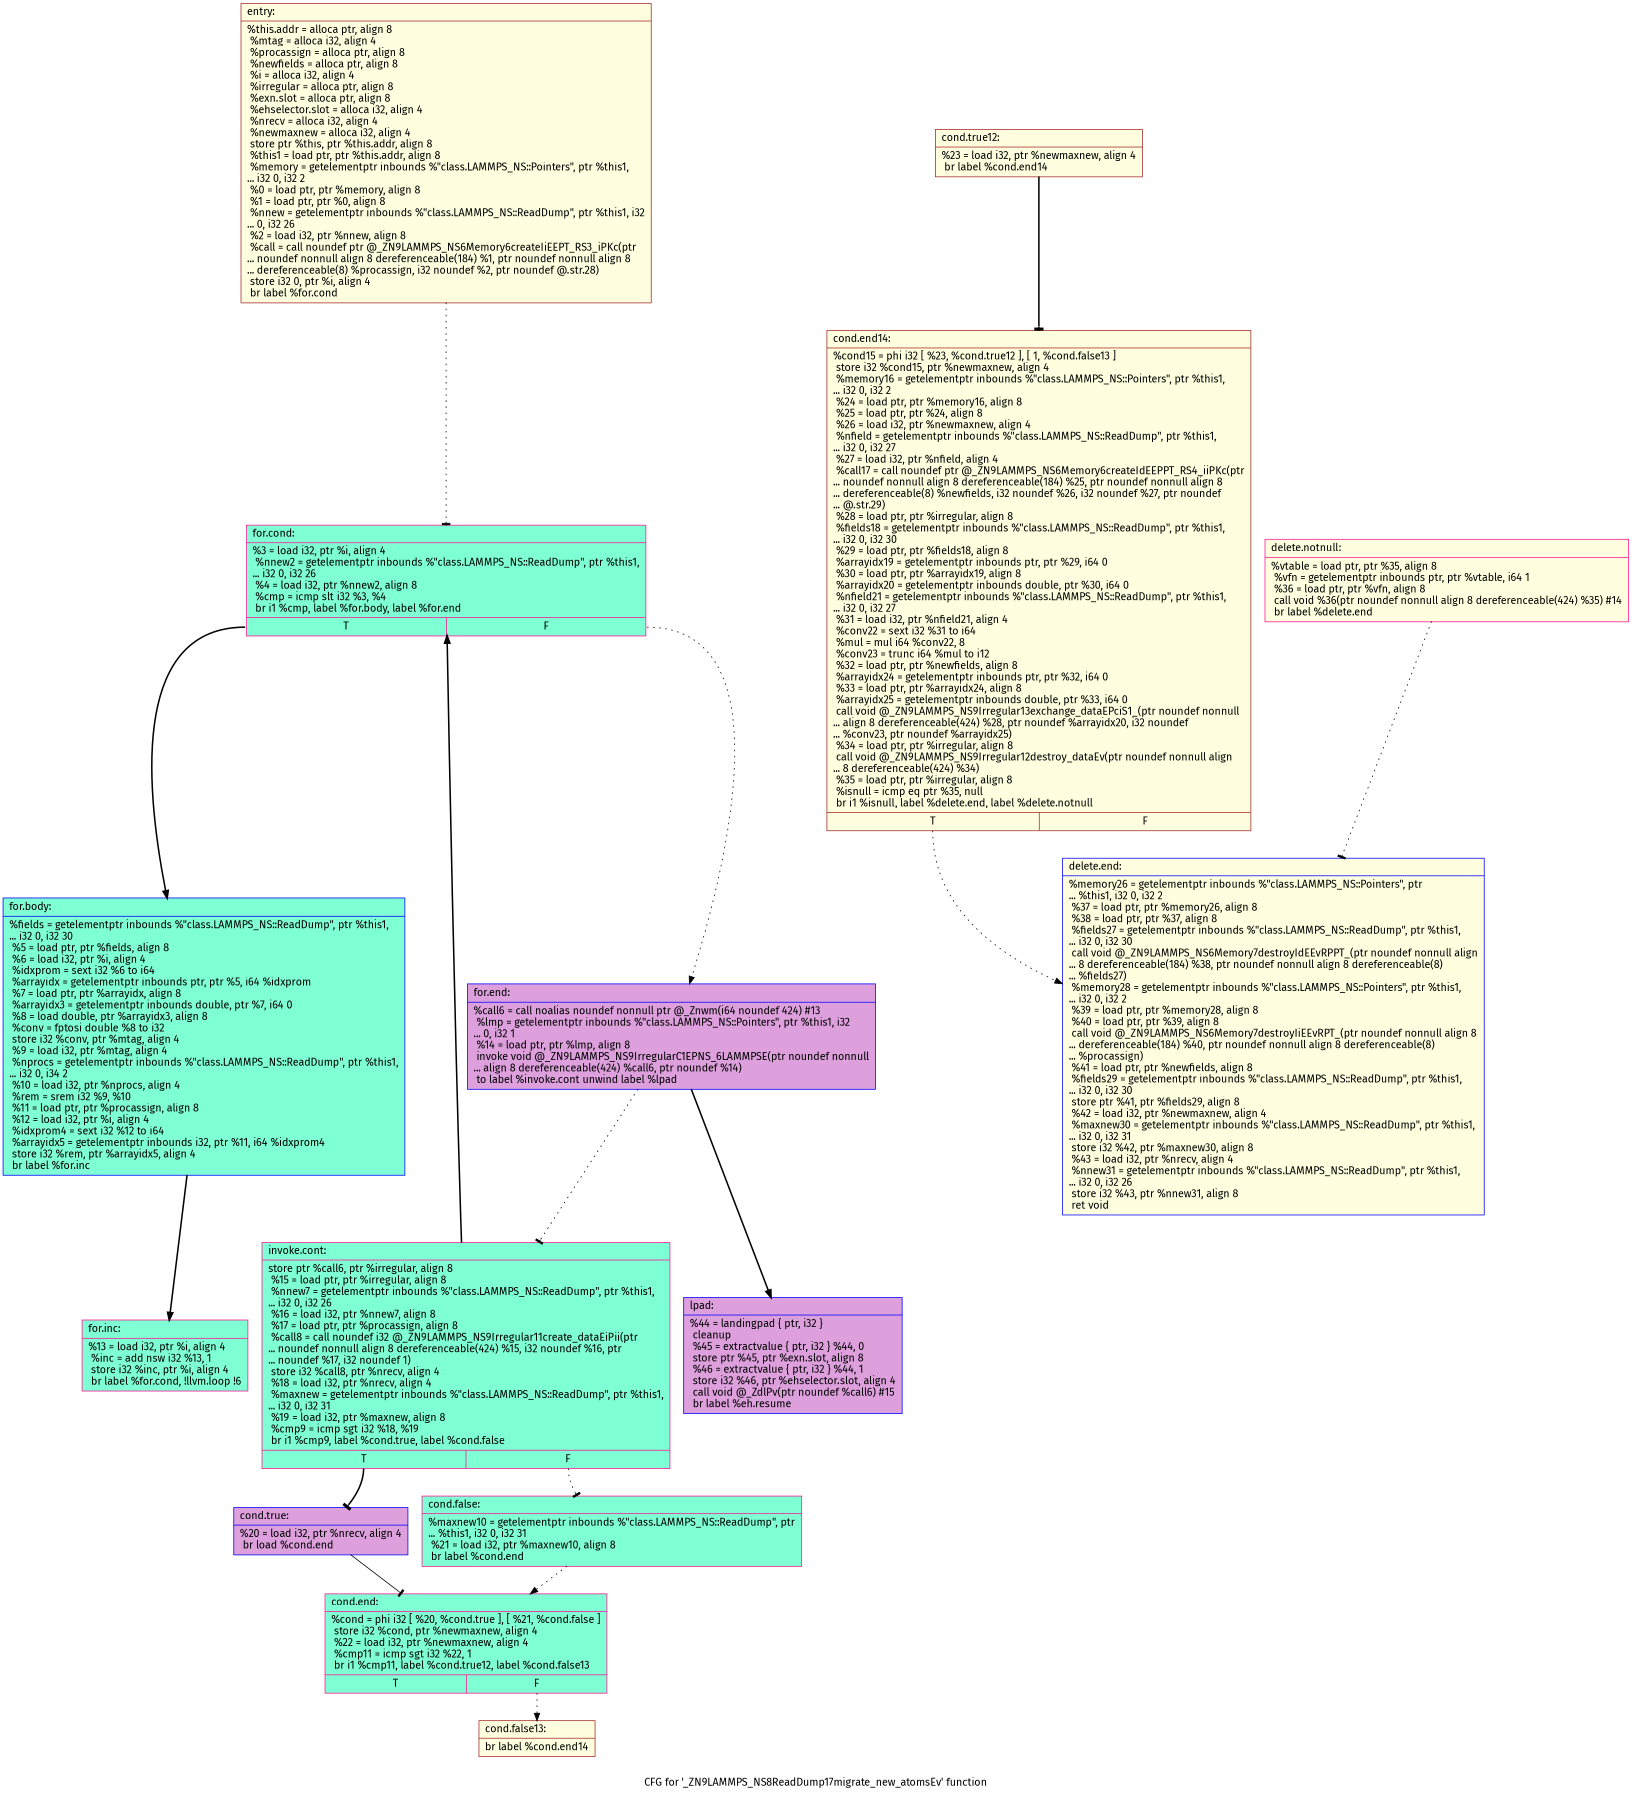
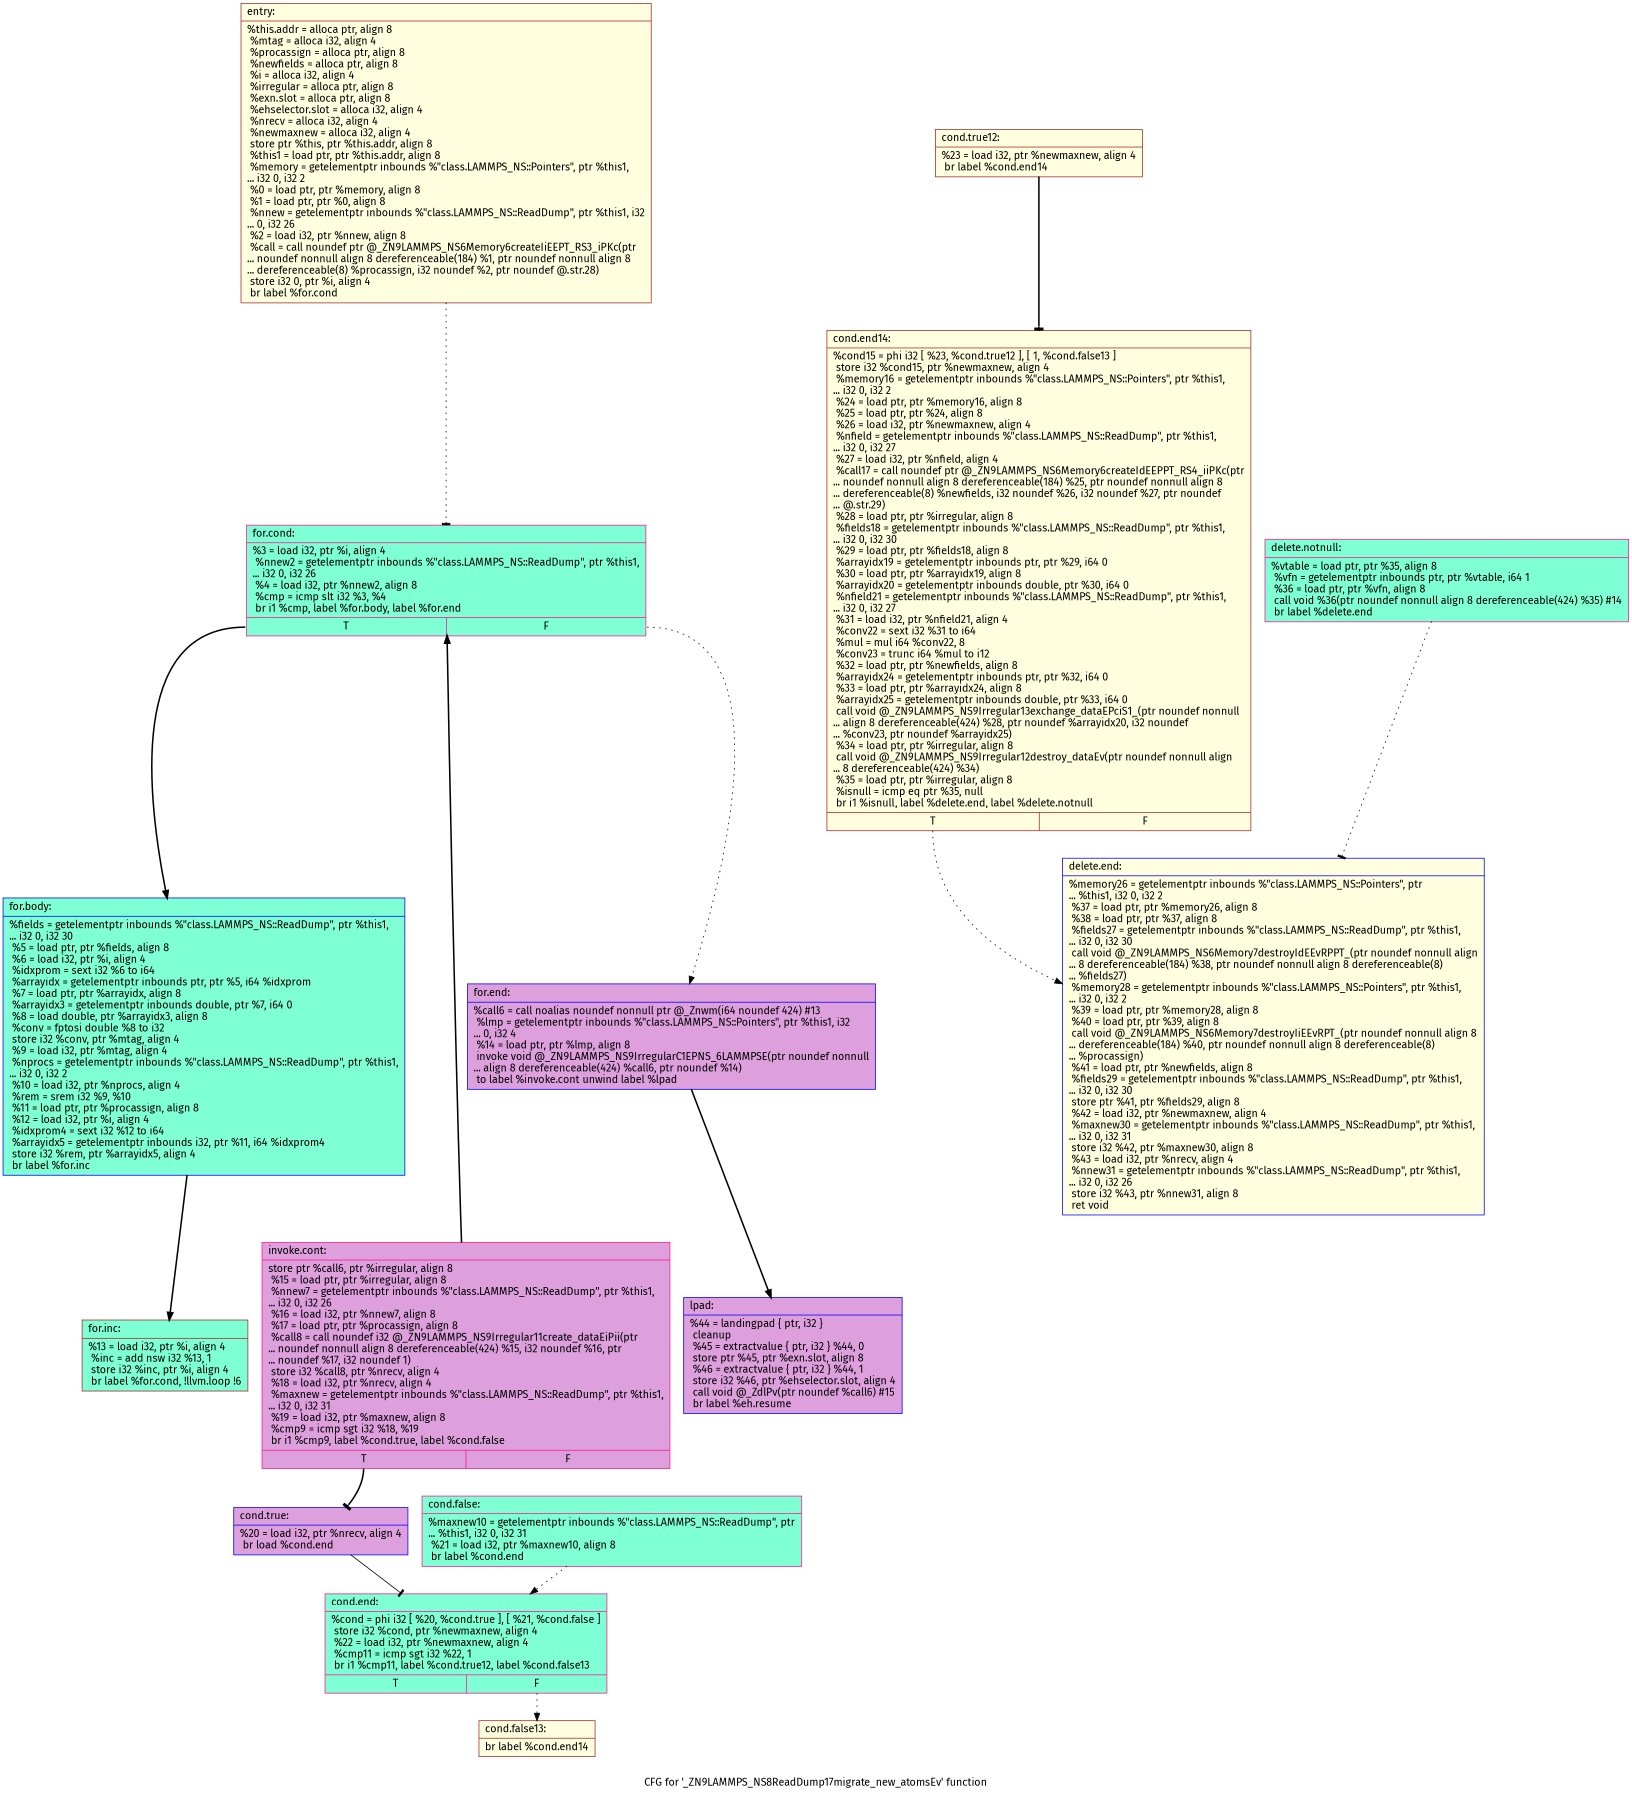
node "delete.notnull:": fillcolor lightyellow -> aquamarine
node "for.end:": text "... 0, i32 1" -> "... 0, i32 4"
node "for.body:": text "... i32 0, i34 2" -> "... i32 0, i32 2"
edge "for.end:" -> "invoke.cont:": removed
node "for.inc:": color deeppink -> brown
node "invoke.cont:": fillcolor aquamarine -> plum
edge "invoke.cont:" -> "cond.false:": removed
